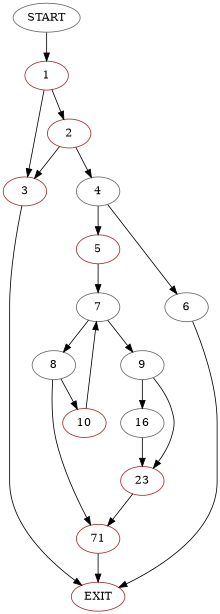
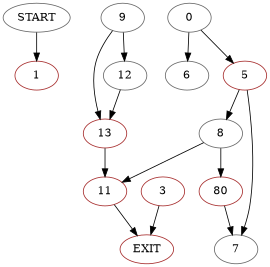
edge "1" -> "3": removed
node "2": removed
node "4": label "4" -> "0"
edge "7" -> "8": now "5" -> "8"
edge "7" -> "9": removed
node "10": label "10" -> "80"
node "16": label "16" -> "12"
edge "6" -> "EXIT": removed
node "23": label "23" -> "13"
node "71": label "71" -> "11"
